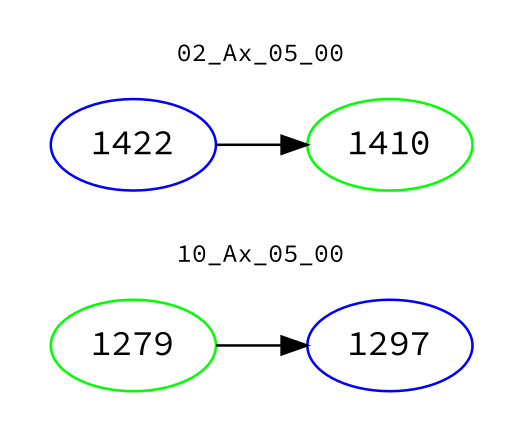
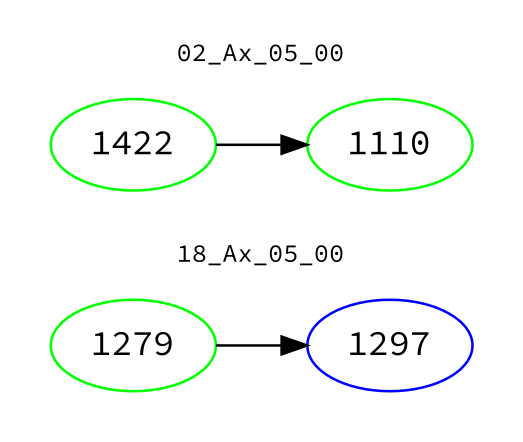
node "1422": color blue -> green
node "1410": label "1410" -> "1110"
cluster "10_Ax_05_00": label "10_Ax_05_00" -> "18_Ax_05_00"
